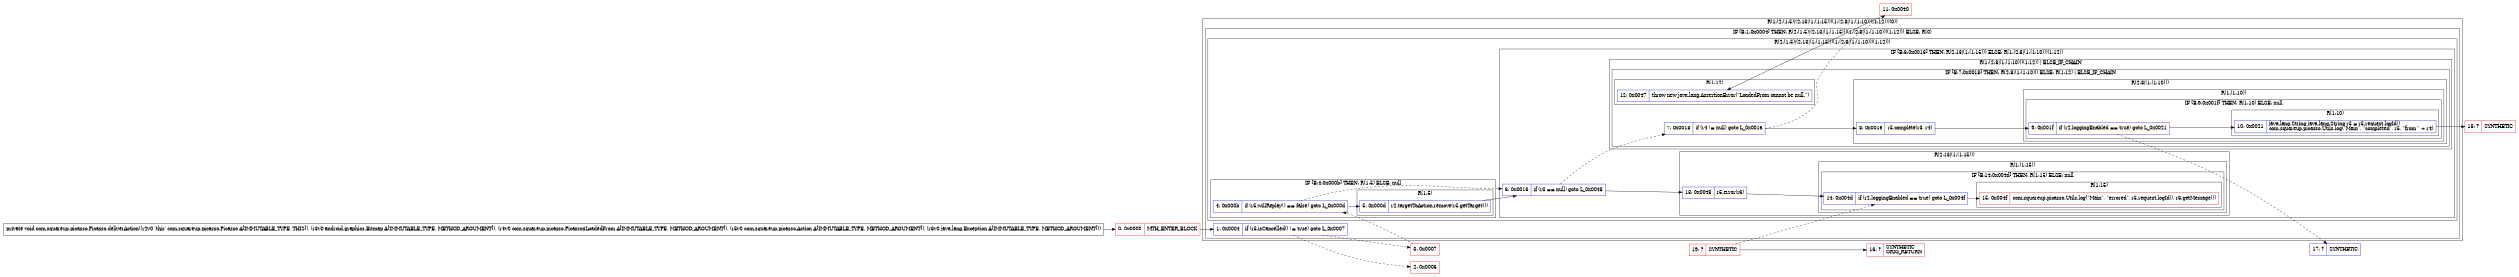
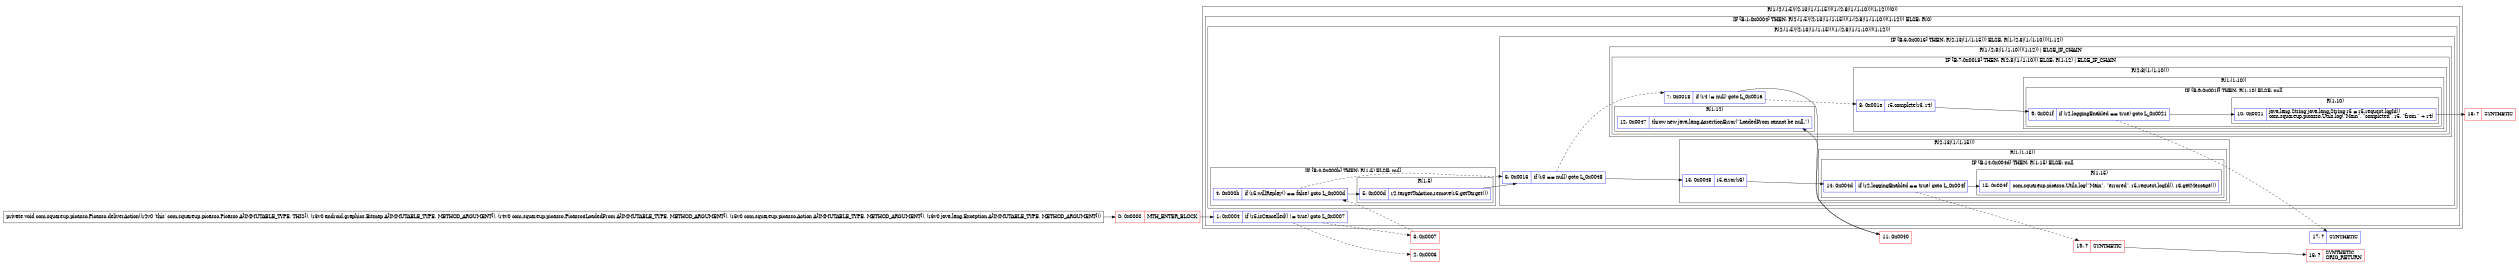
edge "7: 0x0018" -> "11: 0x0040": style dashed -> solid
edge "7: 0x0018" -> "8: 0x001a": style solid -> dashed
node "15: 0x004f": color red -> blue
edge "19: ?" -> "14: 0x004d": reversed
